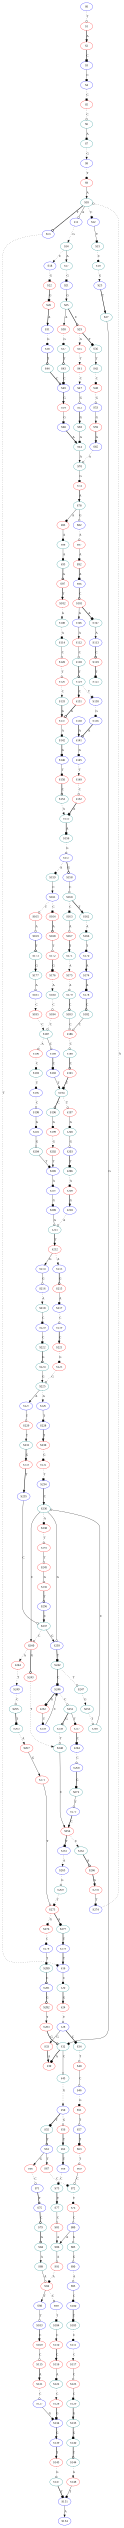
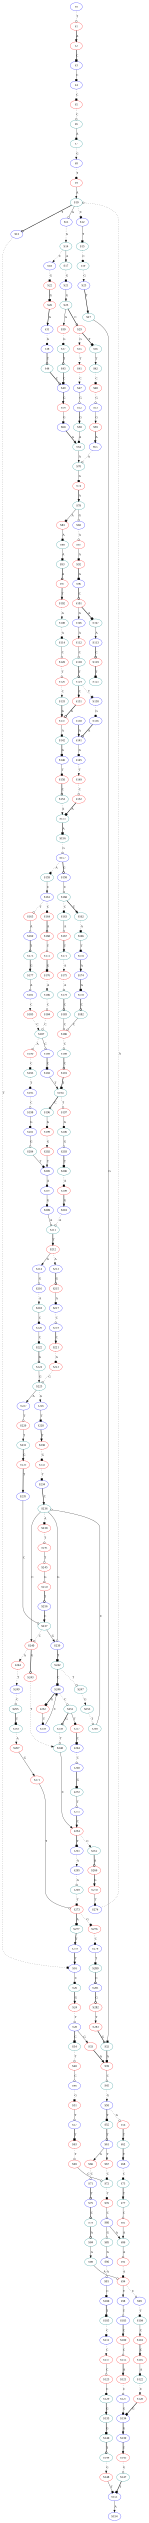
edge "S32" -> "S45": now "S39" -> "S45"
